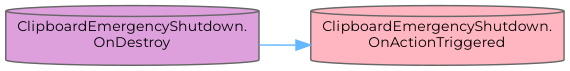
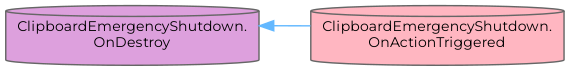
edge "ClipboardEmergencyShutdown. OnDestroy" -> "ClipboardEmergencyShutdown. OnActionTriggered": reversed
